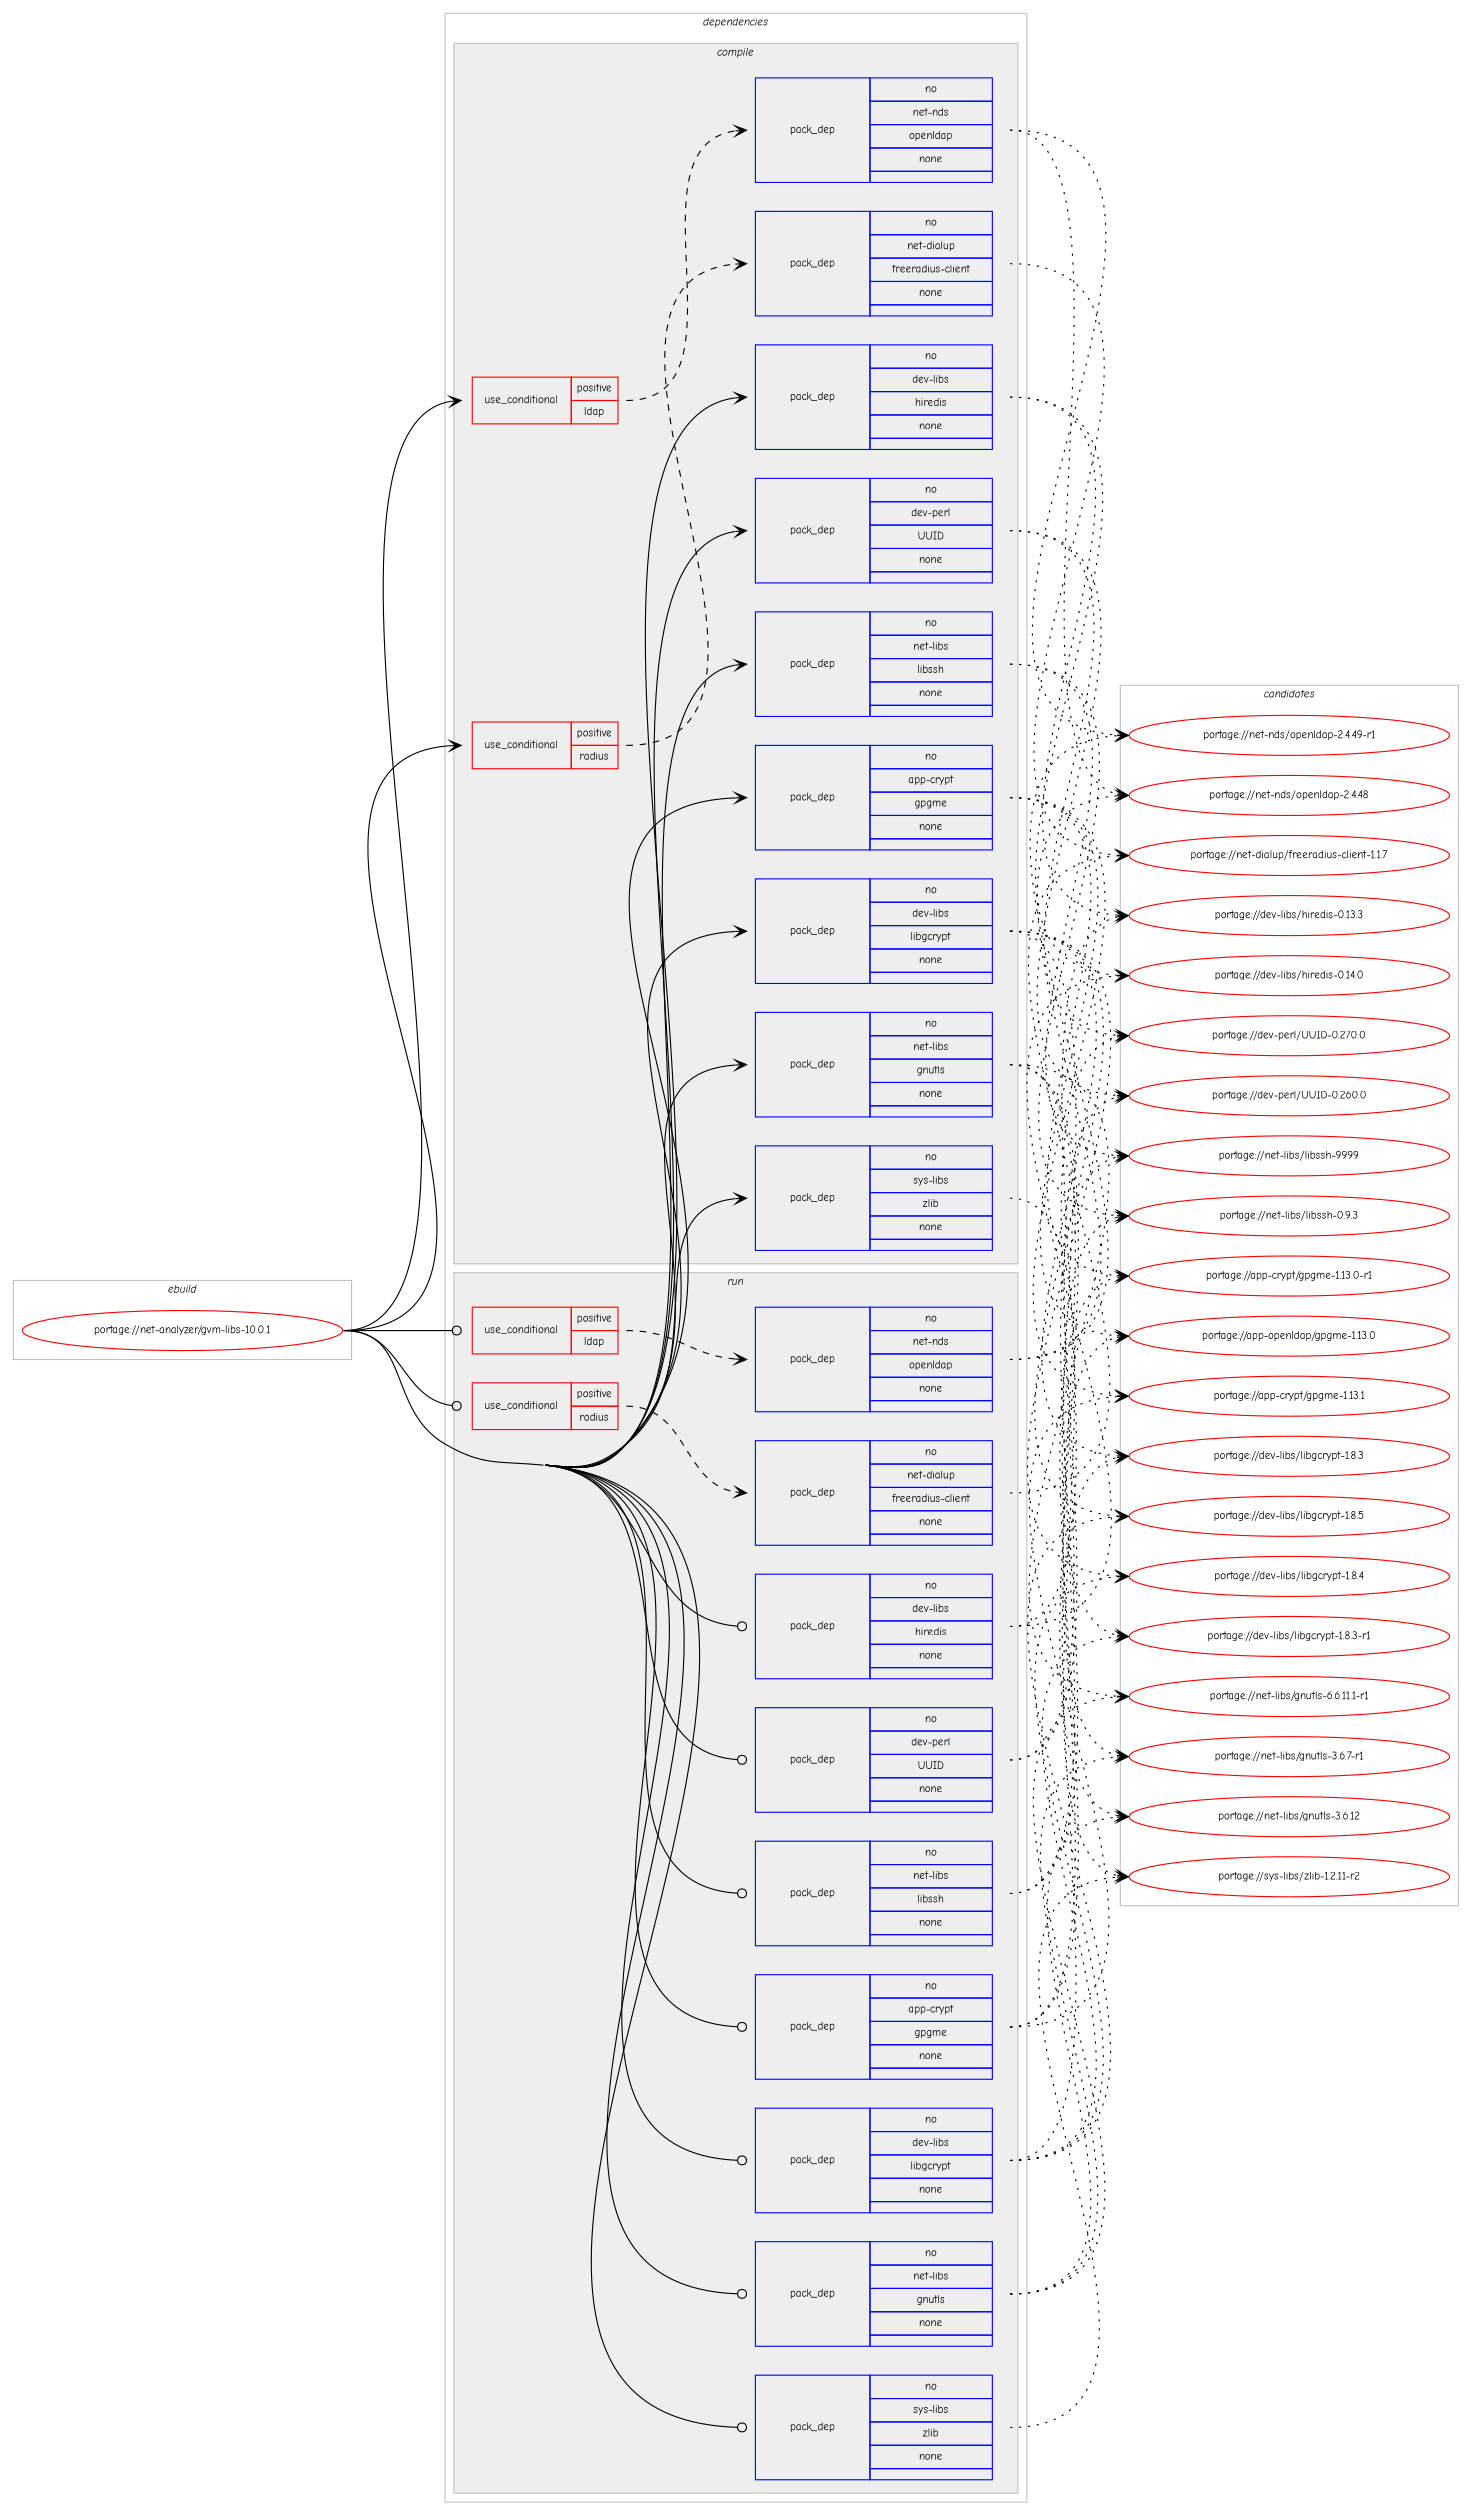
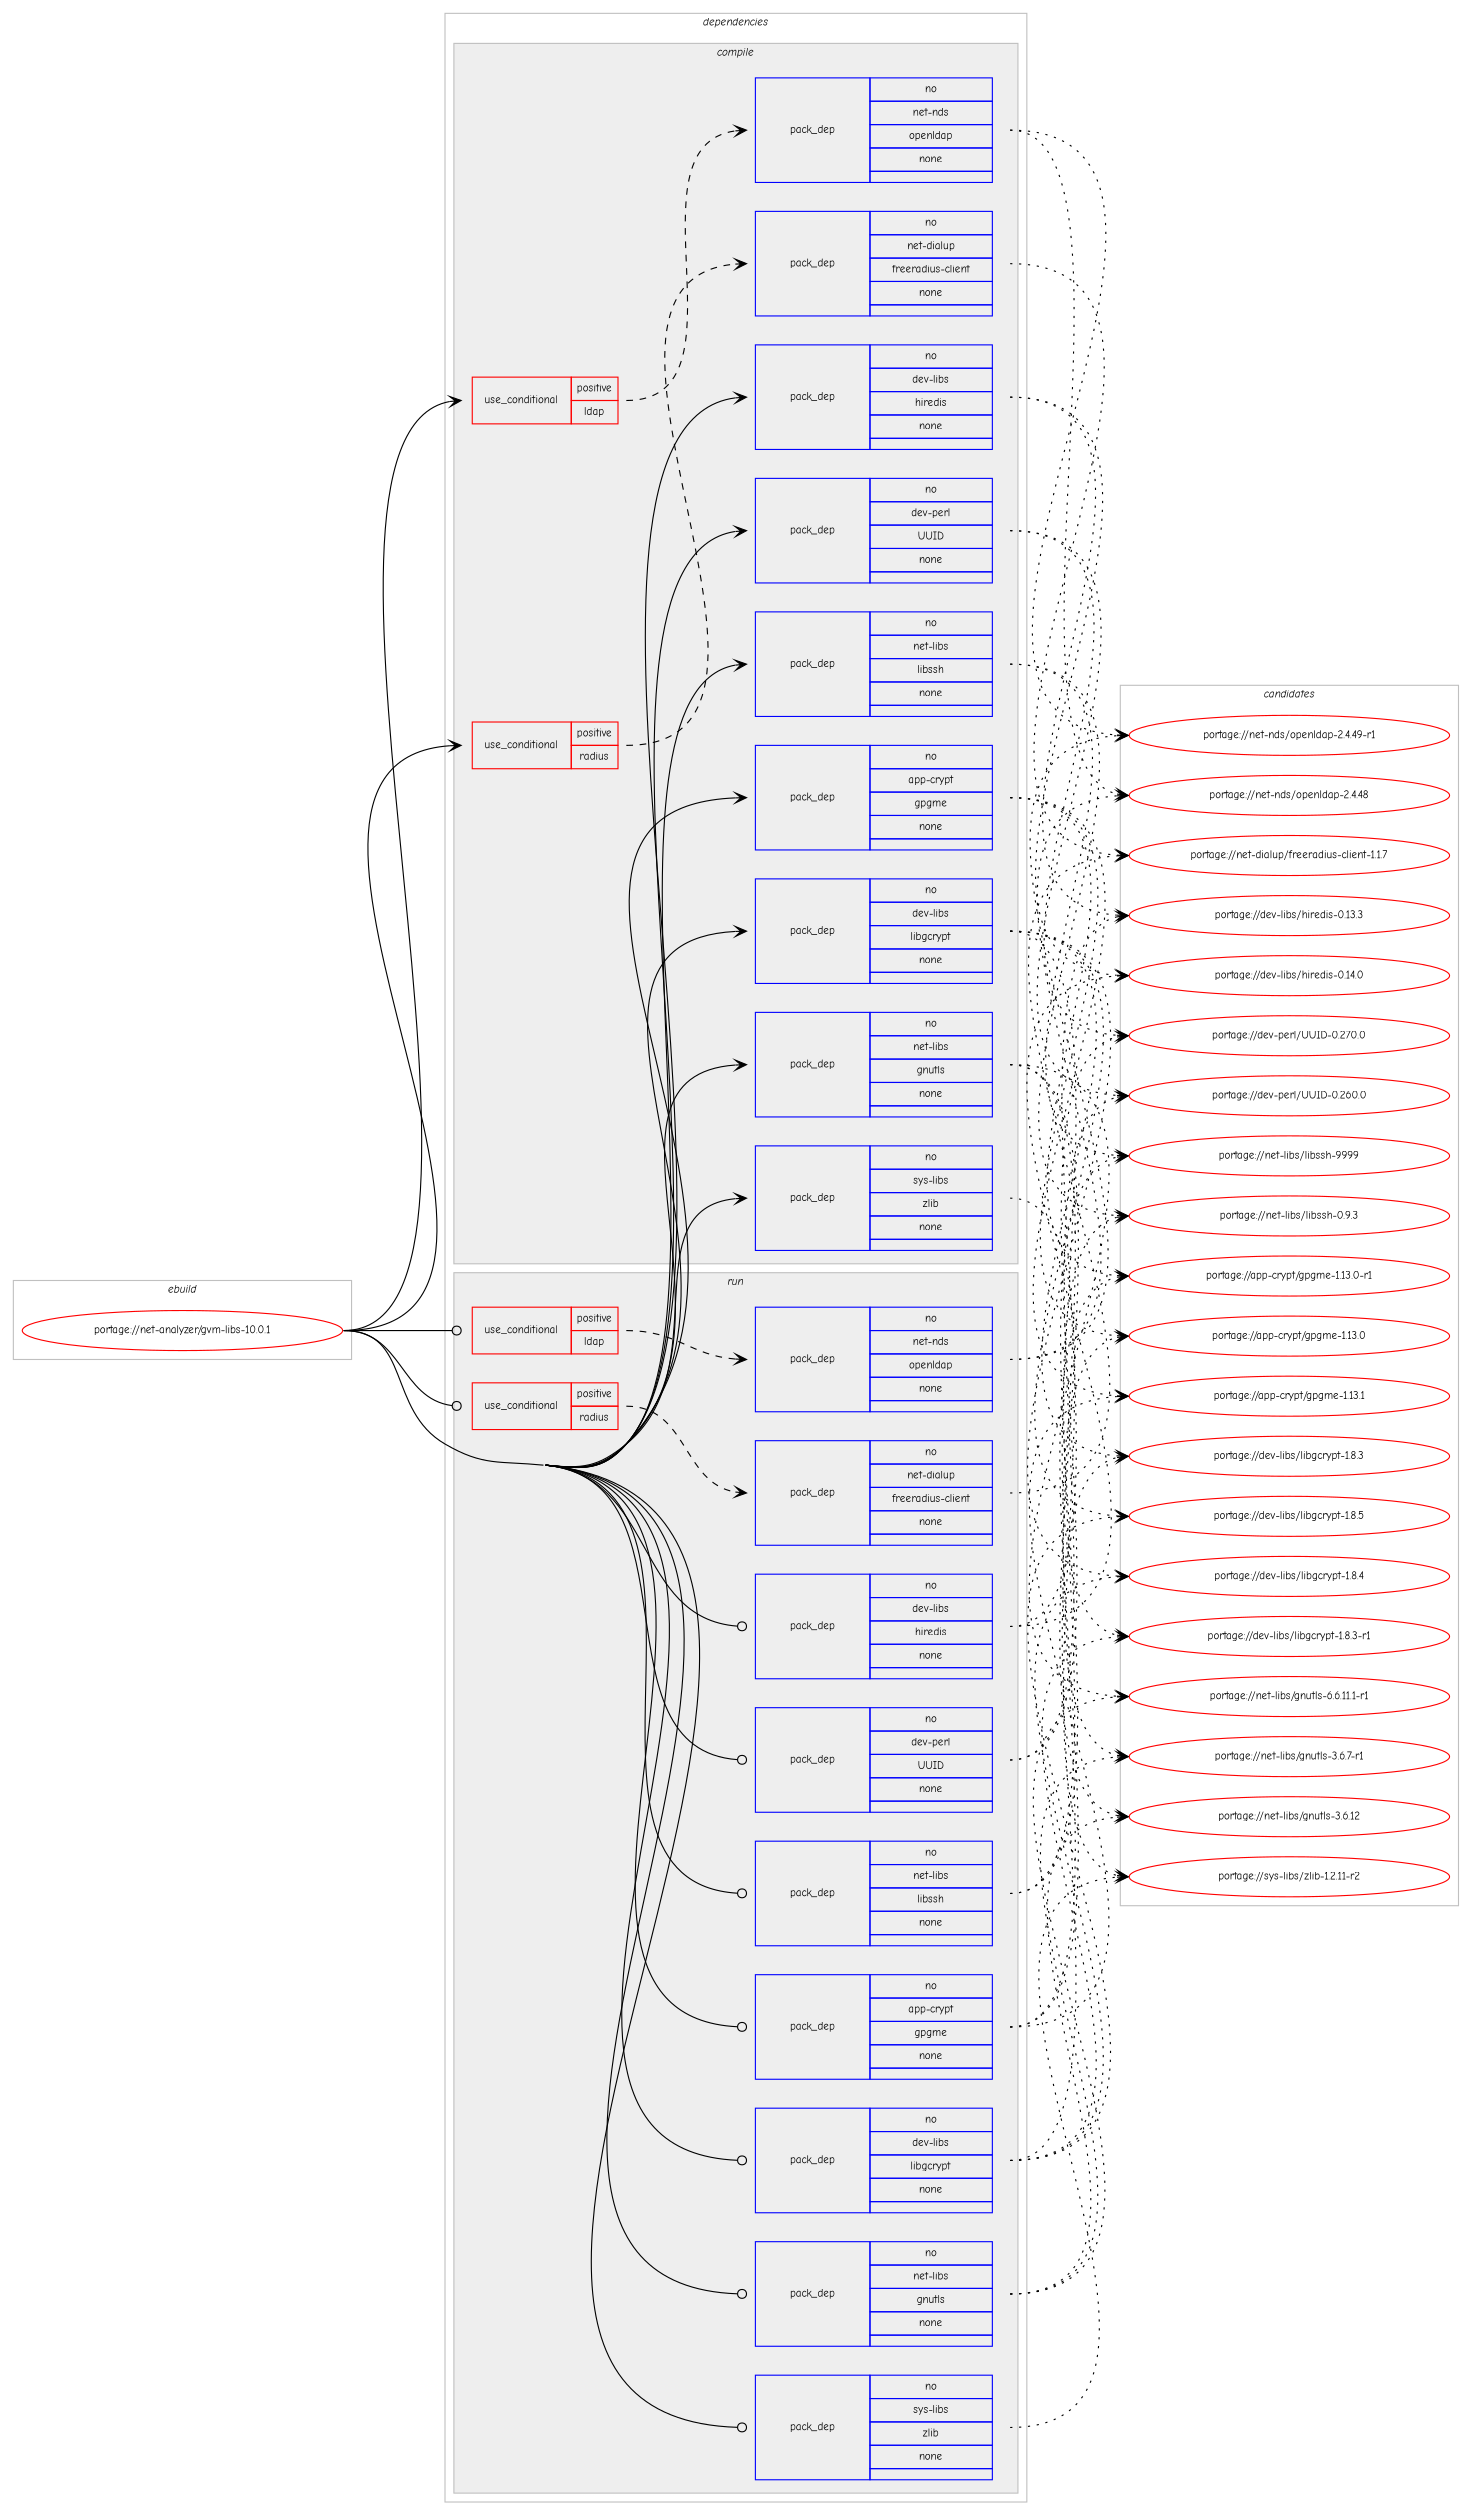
node "portage://app-openldap/gpgme-1.13.0": label "portage://app-openldap/gpgme-1.13.0" -> "portage://app-crypt/gpgme-1.13.0"
